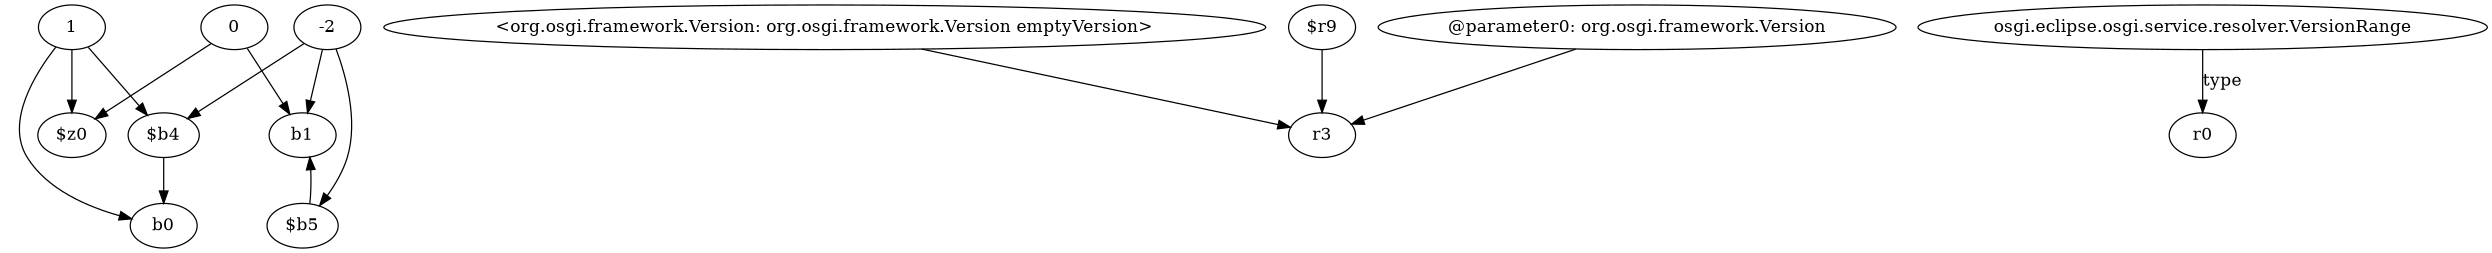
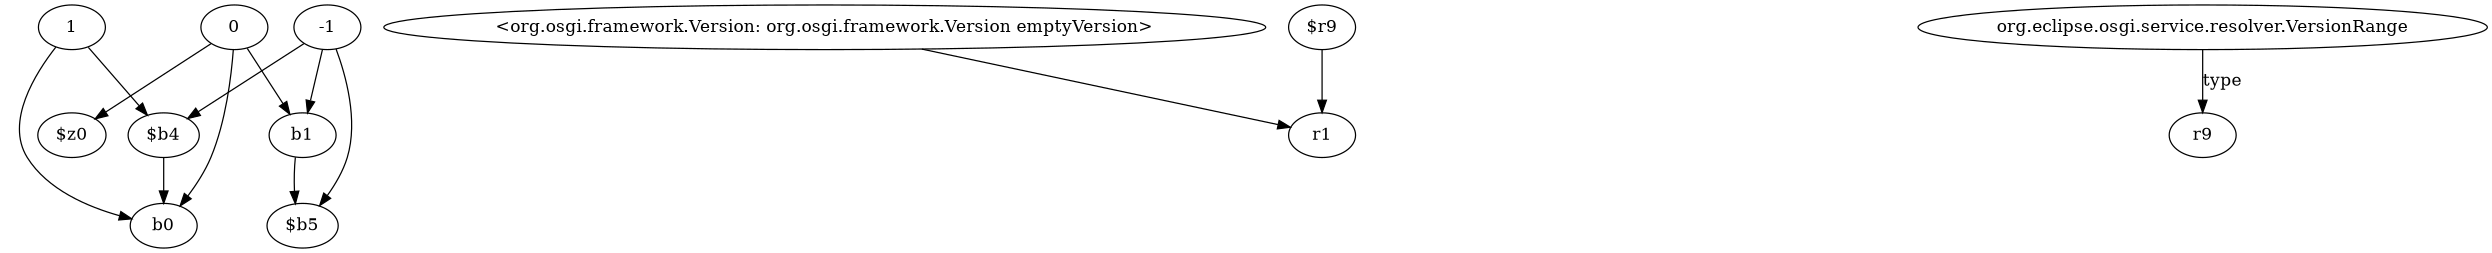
node "-2": label "-2" -> "-1"
node "@parameter0: org.osgi.framework.Version": removed
node "osgi.eclipse.osgi.service.resolver.VersionRange": label "osgi.eclipse.osgi.service.resolver.VersionRange" -> "org.eclipse.osgi.service.resolver.VersionRange"
edge "1" -> "$z0": removed
edge "0" -> "b0": added
node "r3": label "r3" -> "r1"
node "r0": label "r0" -> "r9"
edge "$b5" -> "b1": reversed
